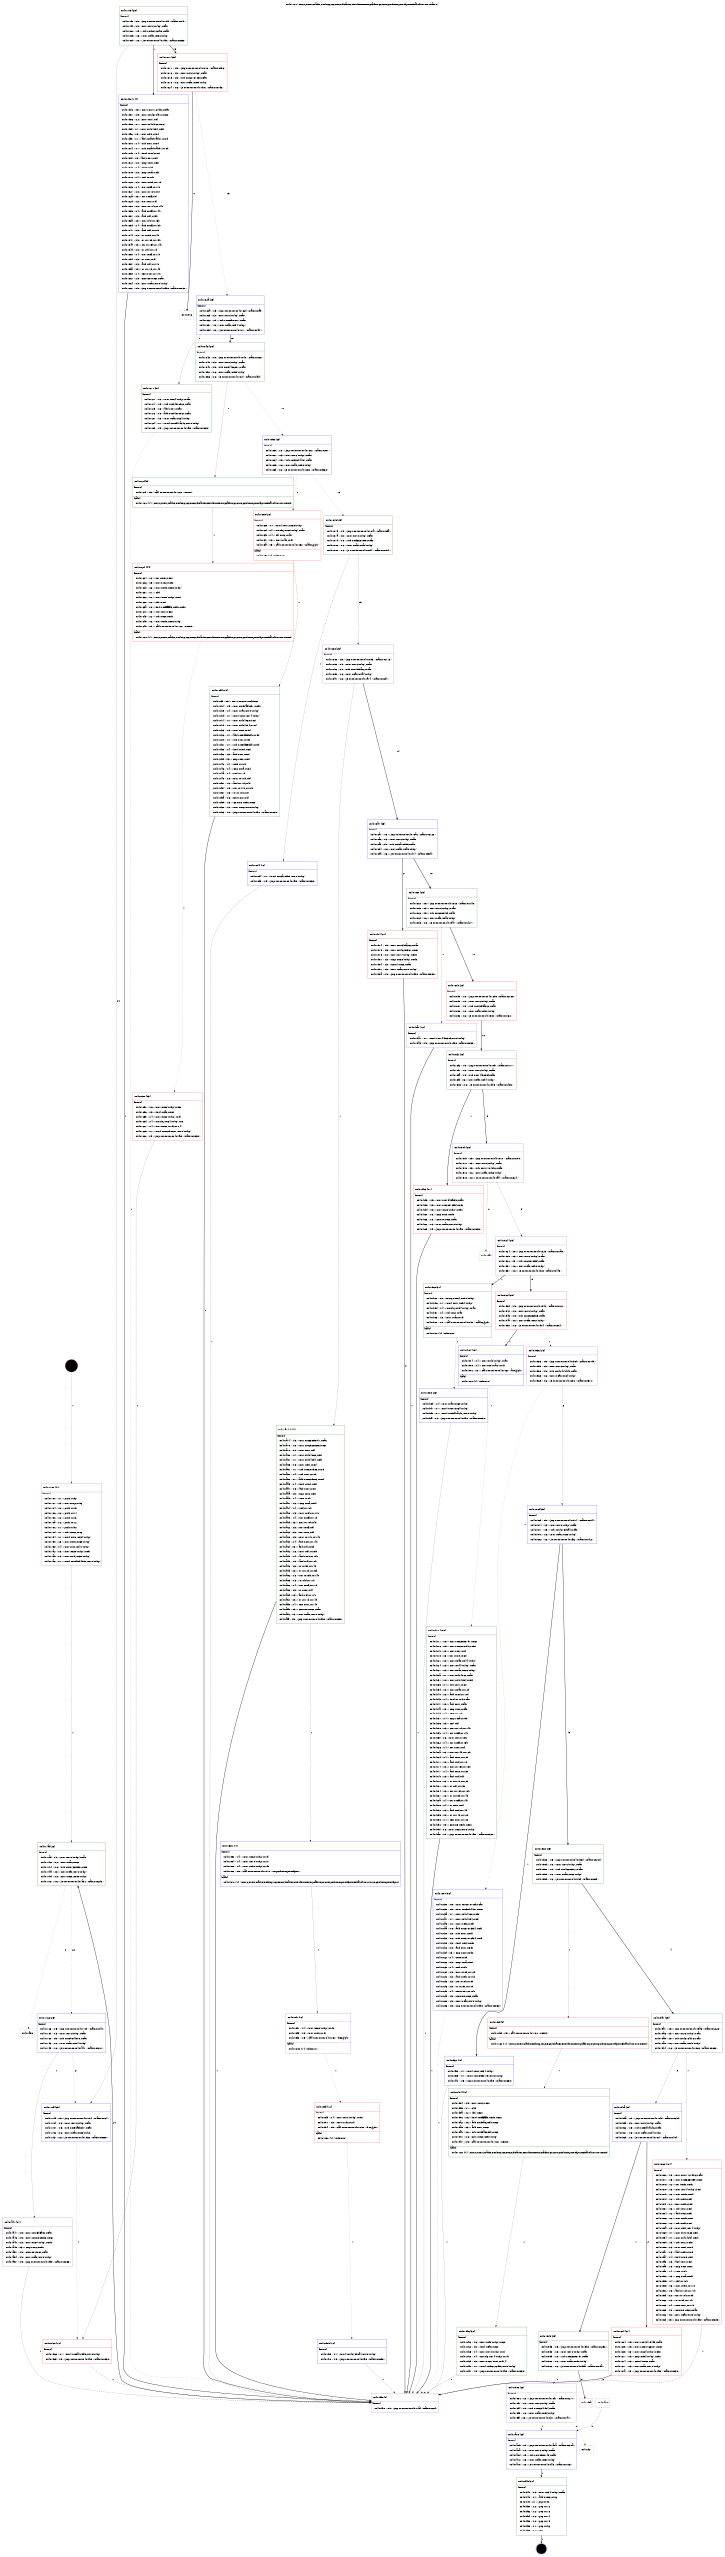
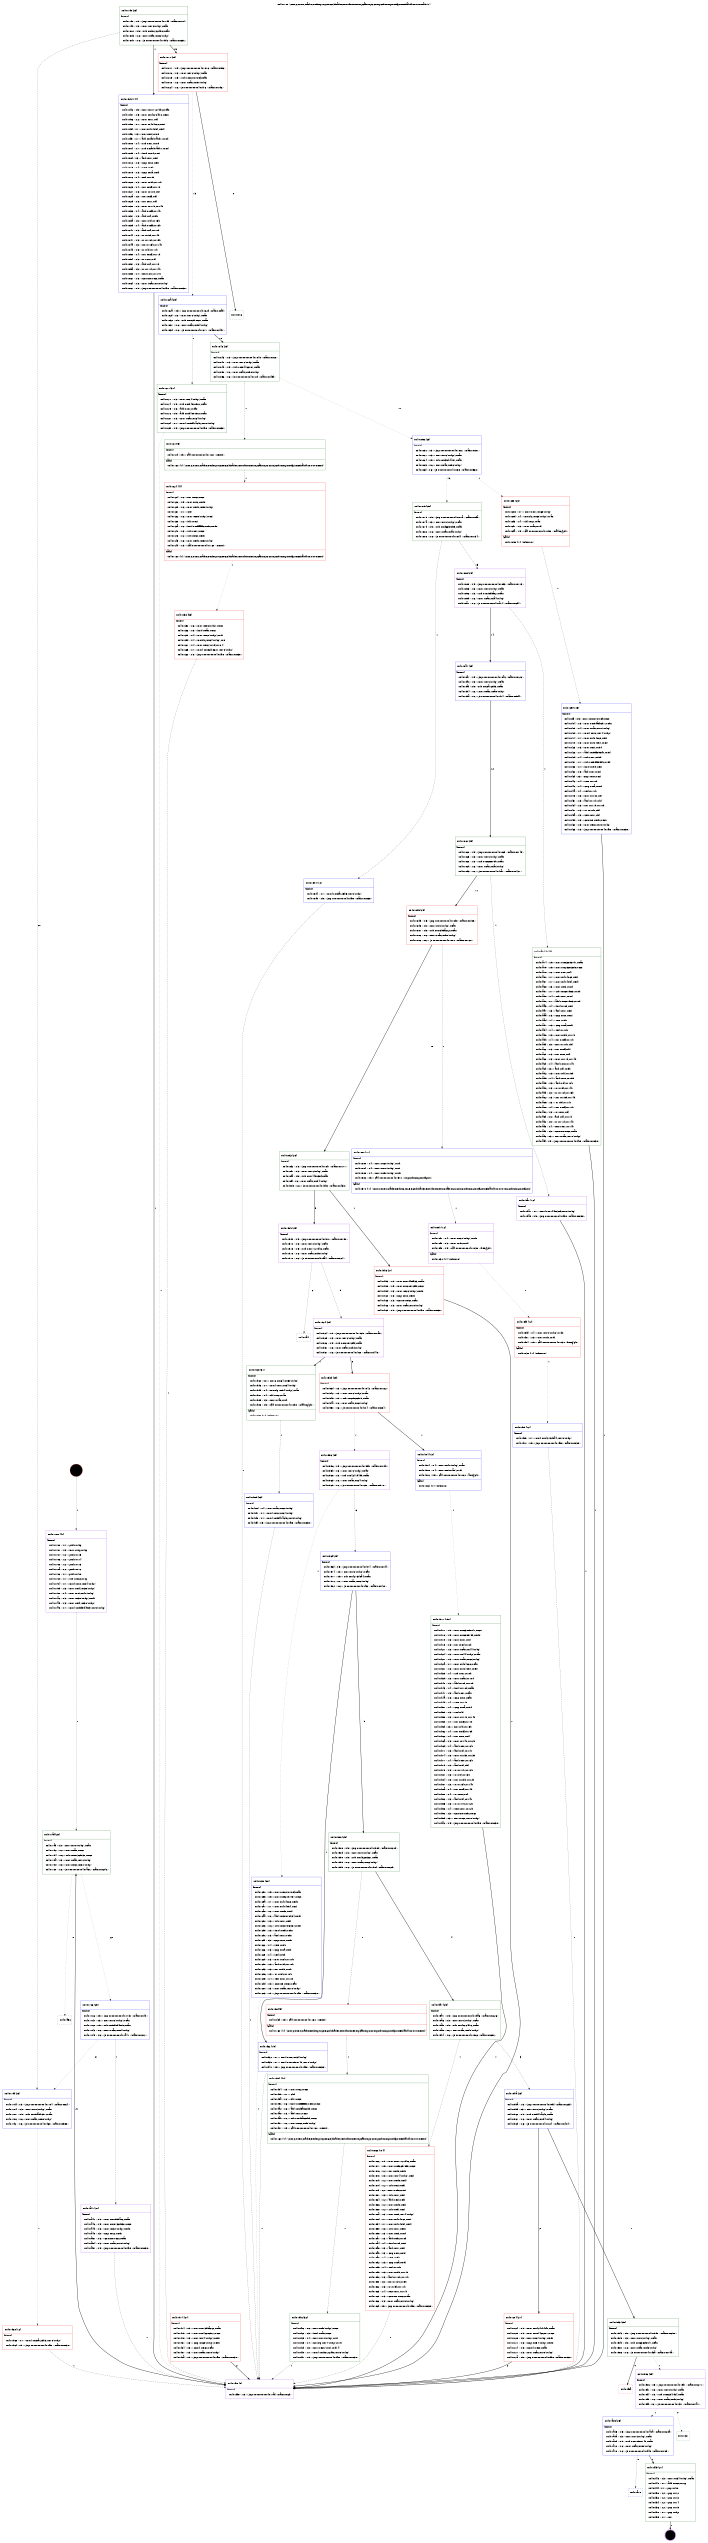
node "0x401cff [105]": color darkgreen -> blue
edge "0x4018a7 [25]" -> "0x401d74 [27]": removed, label "2"
edge "0x401a74 [144]" -> "0x401ee0 [17]": now "0x4018d9 [25]" -> "0x401ee0 [17]"
edge "0x401c50 [33]" -> "0x401d68 [12]": now "0x401c50 [33]" -> "0x401fbe [5]"
edge "0x401a1e" -> "0x401a05 [25]": reversed
